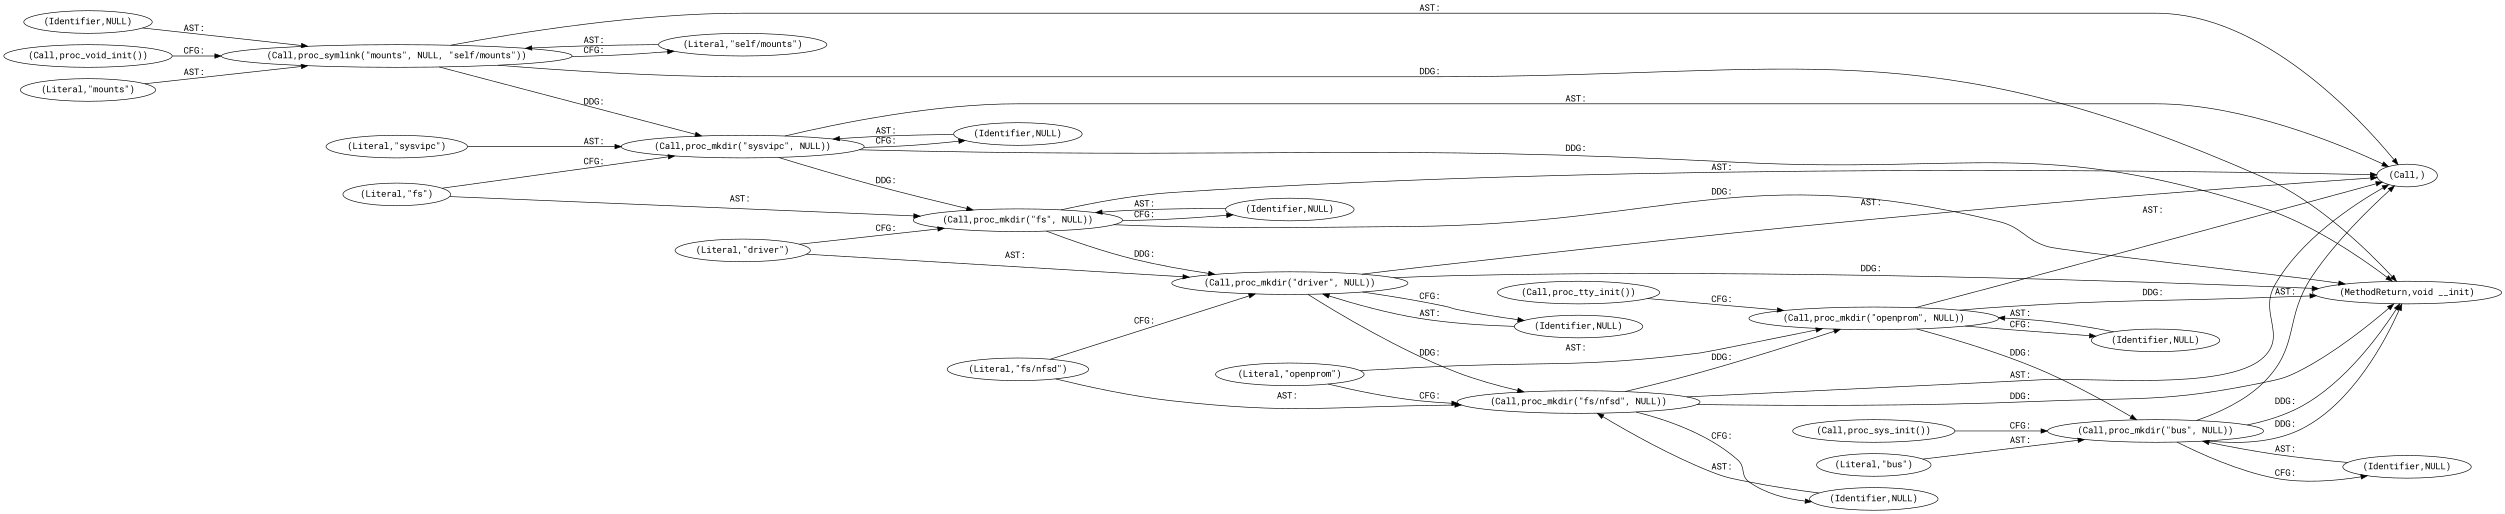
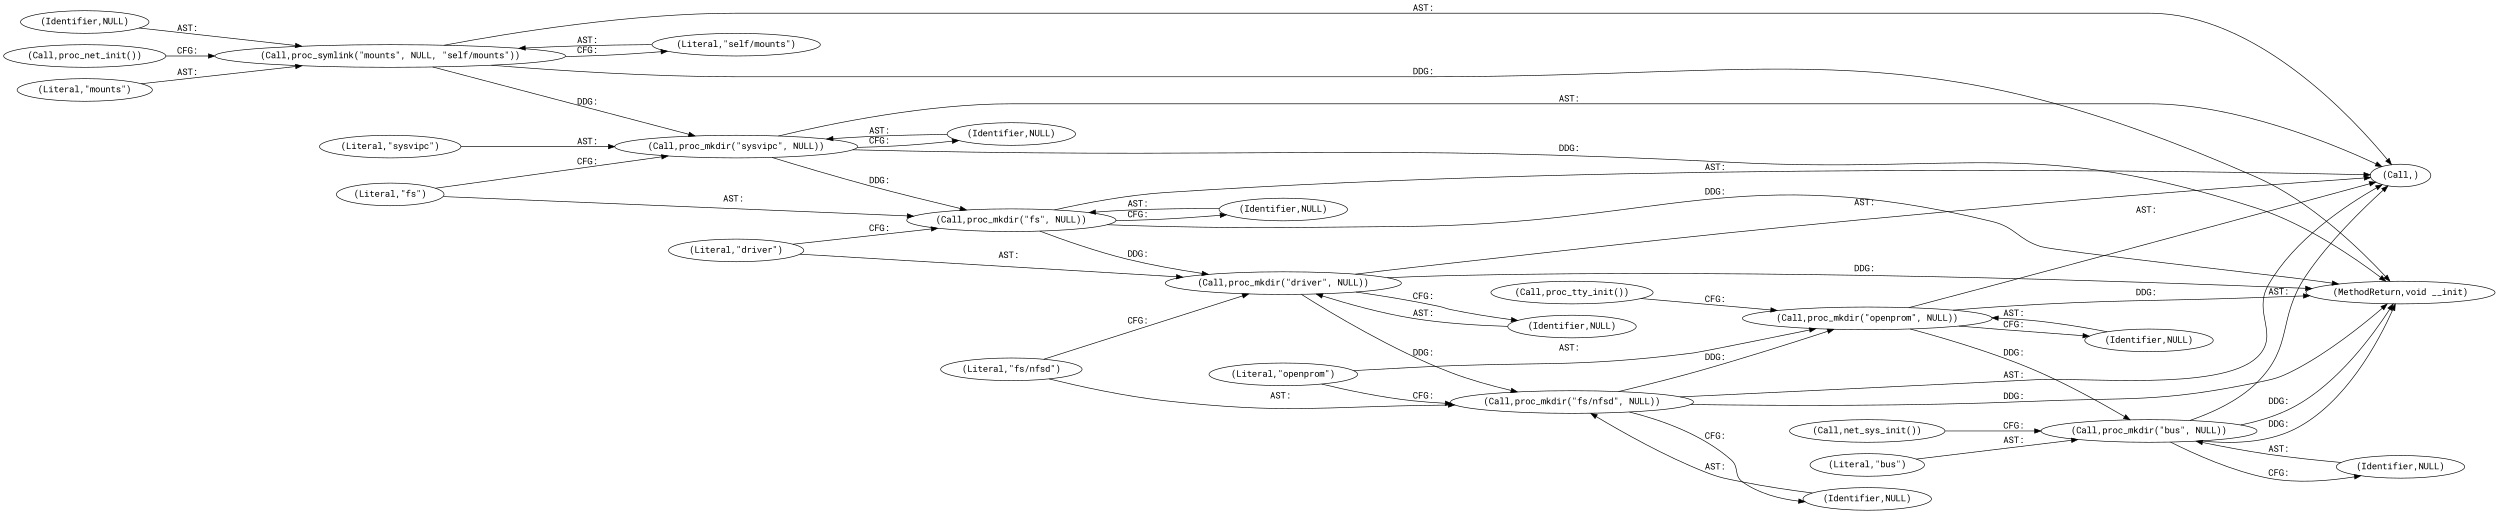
node "(Call,proc_void_init())": label "(Call,proc_void_init())" -> "(Call,proc_net_init())"
node "(Call,proc_sys_init())": label "(Call,proc_sys_init())" -> "(Call,net_sys_init())"
